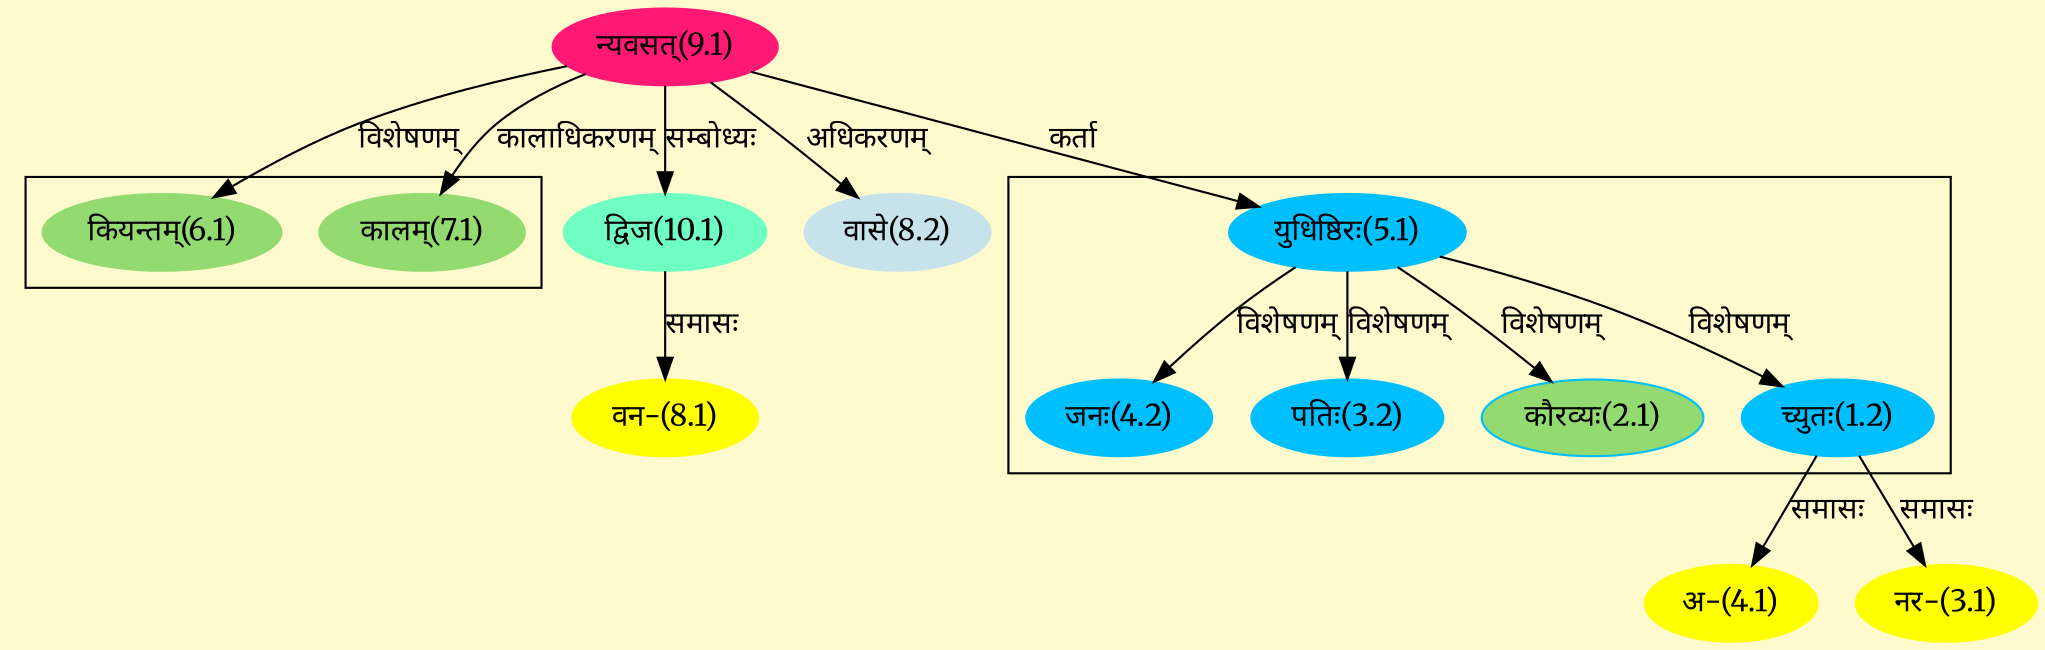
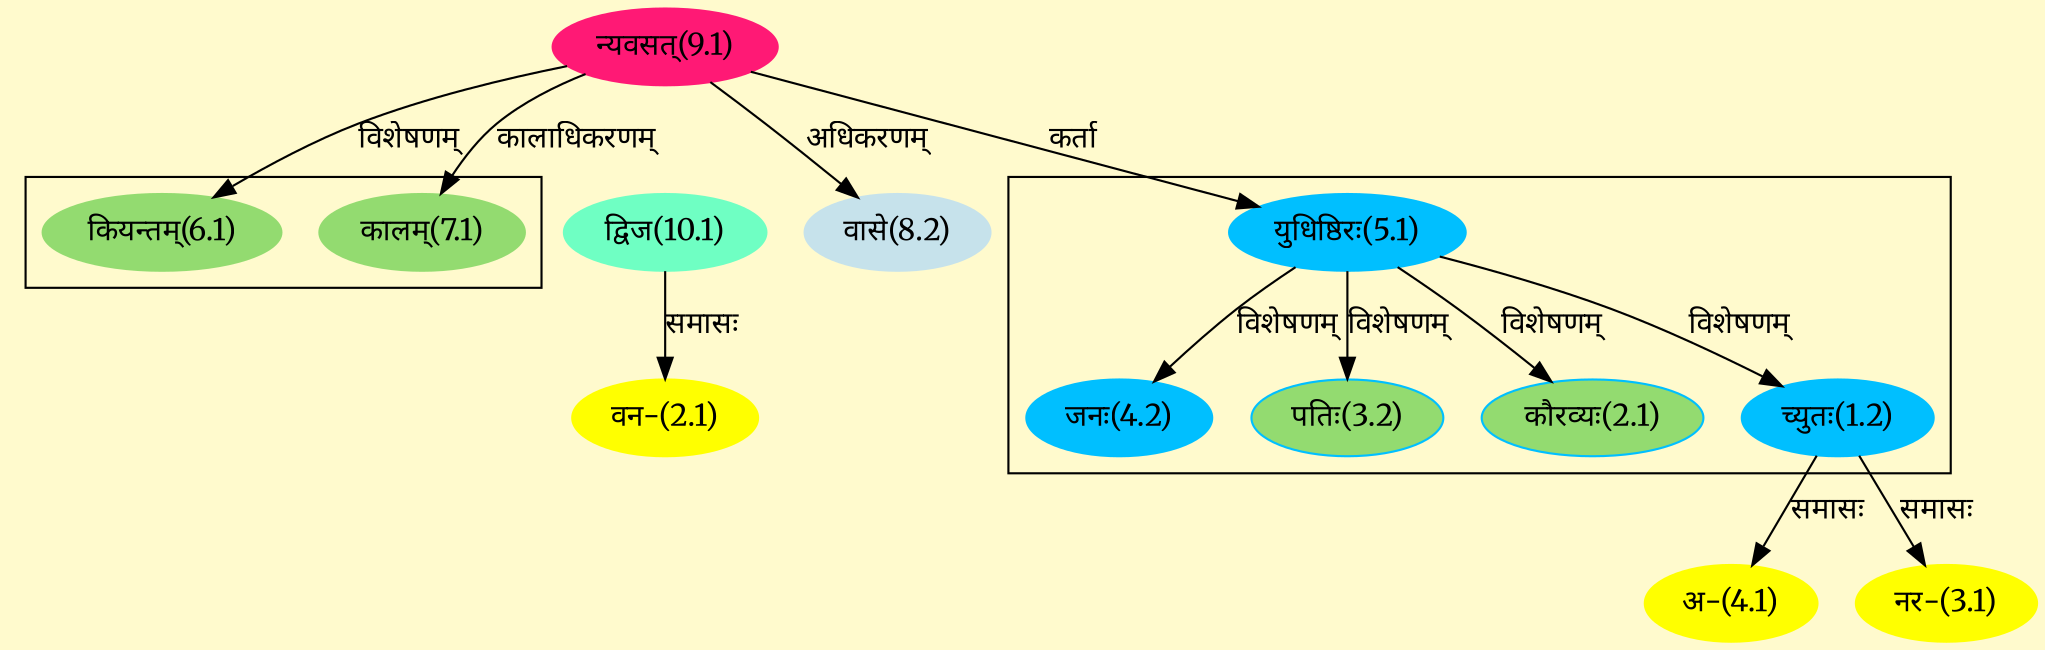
edge "न्यवसत्(9.1)" -> "द्विज(10.1)": removed, label "सम्बोध्यः"
node "वन-(8.1)": label "वन-(8.1)" -> "वन-(2.1)"
node "पतिः(3.2)": fillcolor #00bfff -> #93db70
